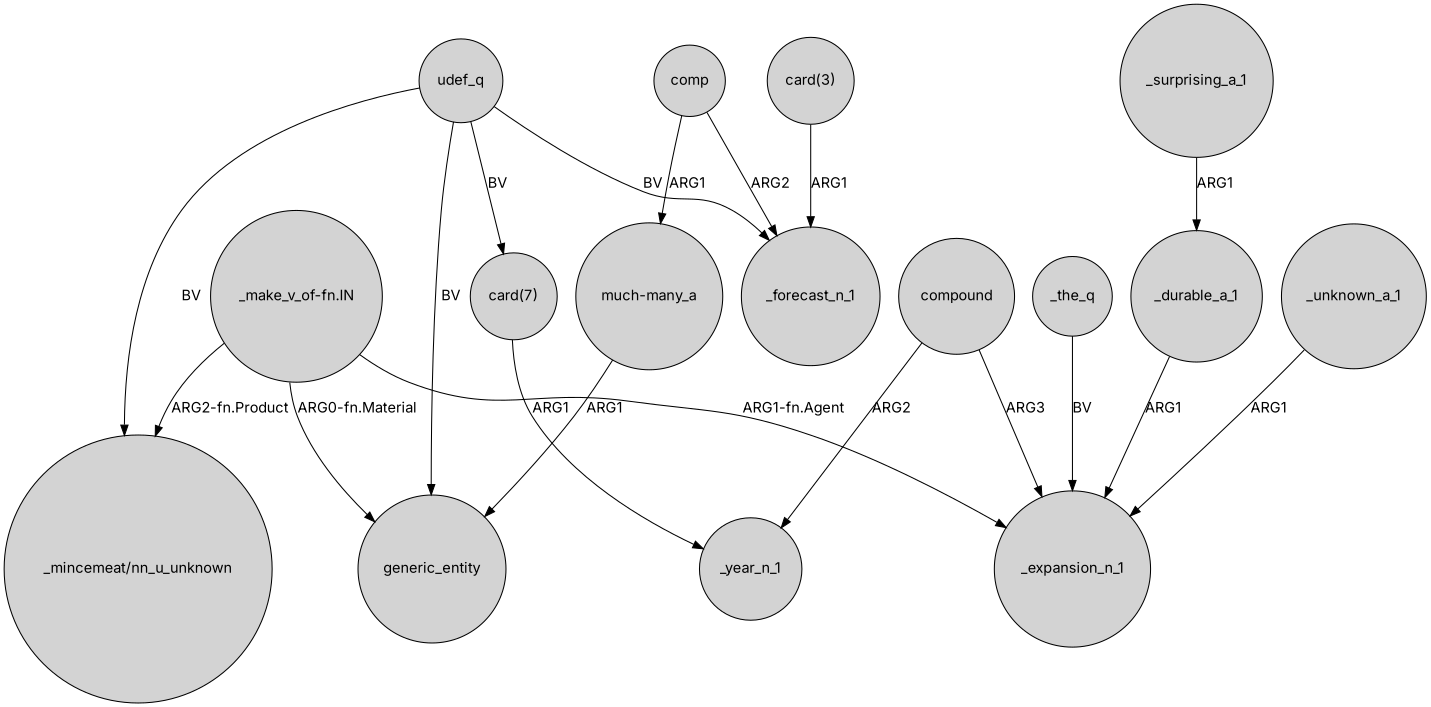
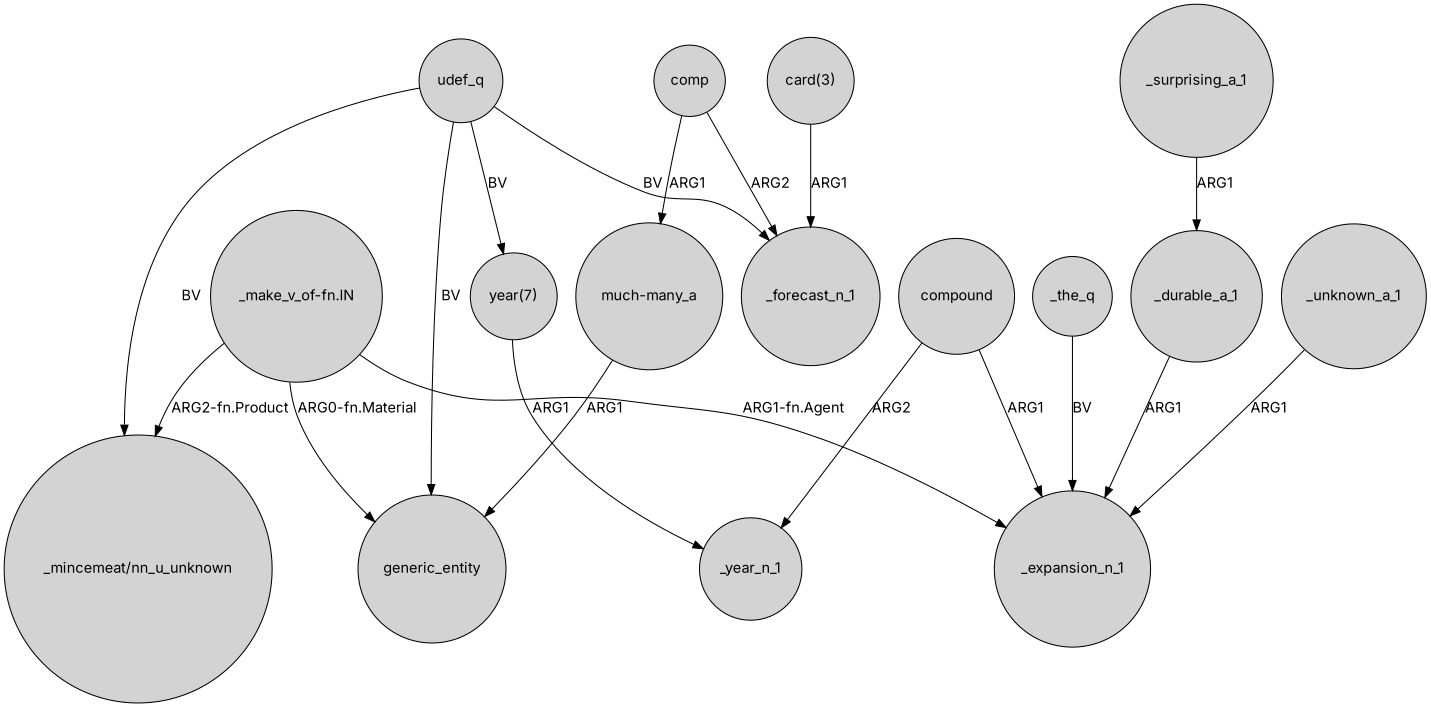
node "card(7)": label "card(7)" -> "year(7)"
edge "compound" -> "_expansion_n_1": label "ARG3" -> "ARG1"
